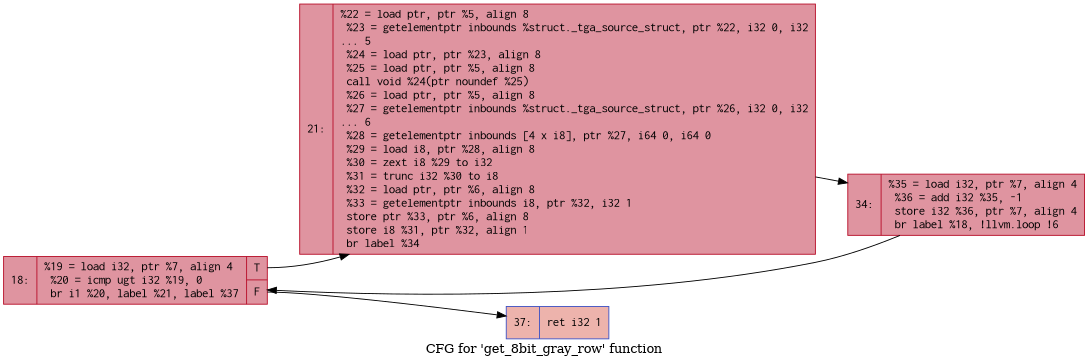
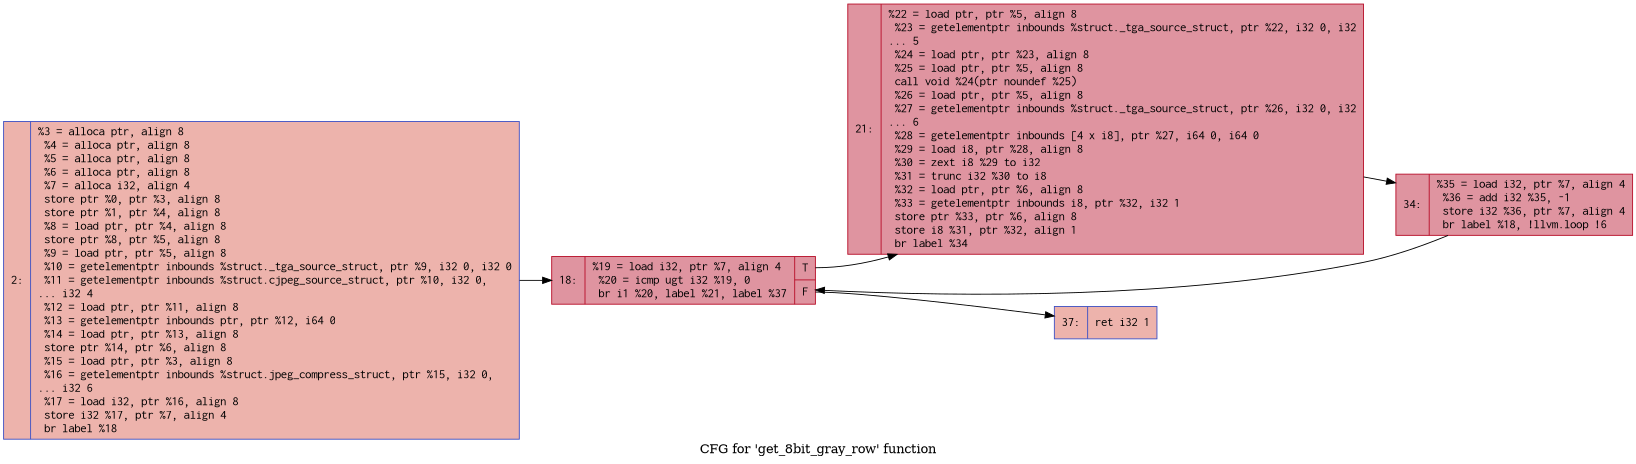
node "2:": added
